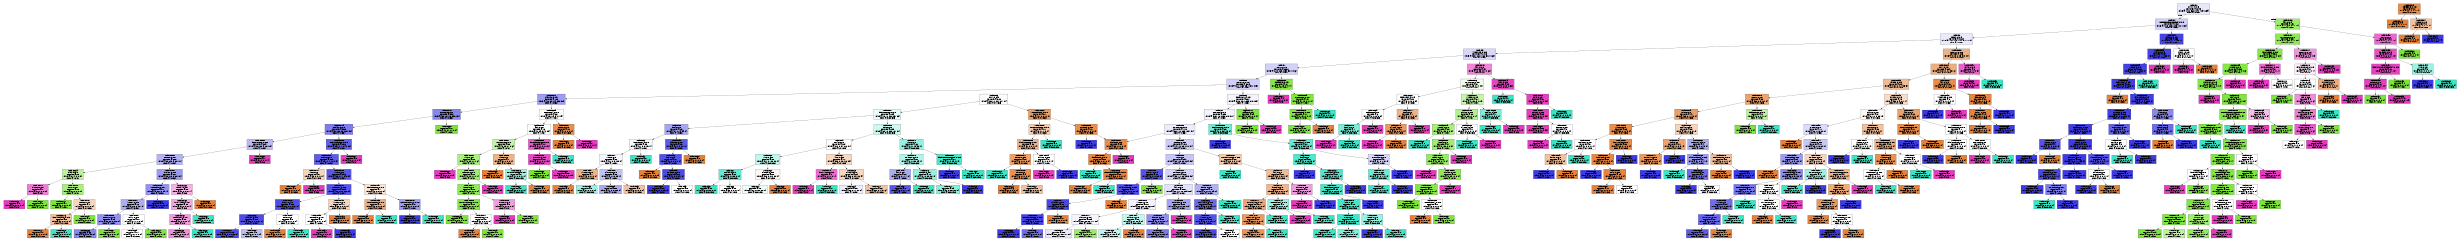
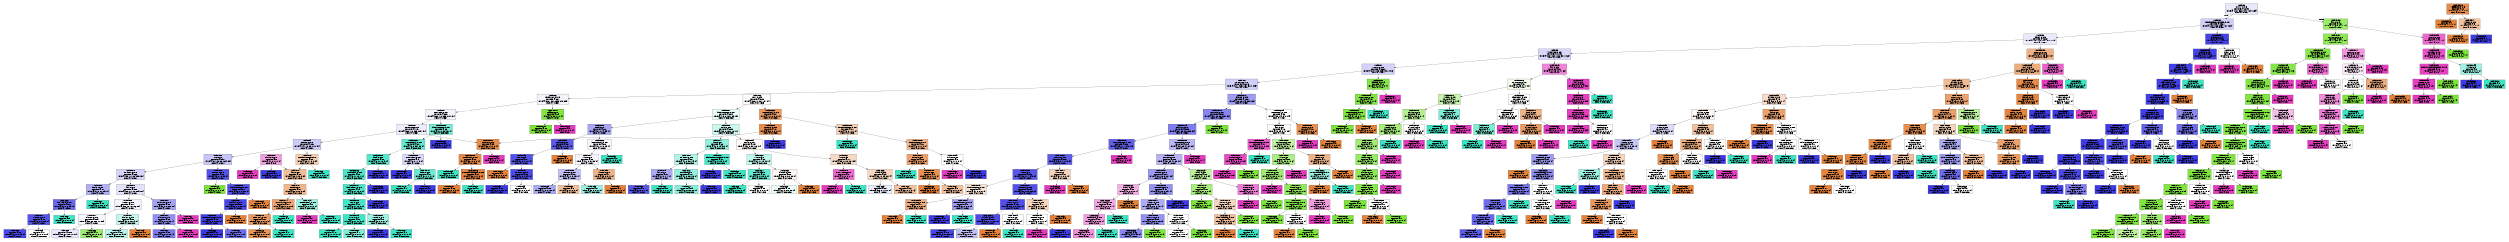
edge "node #42" -> "node #52": reversed
